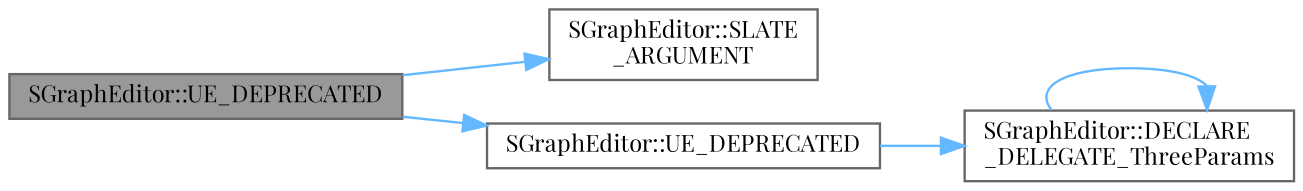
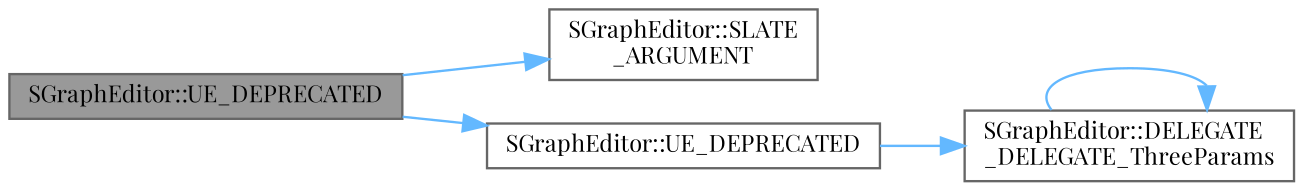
node "SGraphEditor::DECLARE _DELEGATE_ThreeParams": label "SGraphEditor::DECLARE _DELEGATE_ThreeParams" -> "SGraphEditor::DELEGATE _DELEGATE_ThreeParams"
